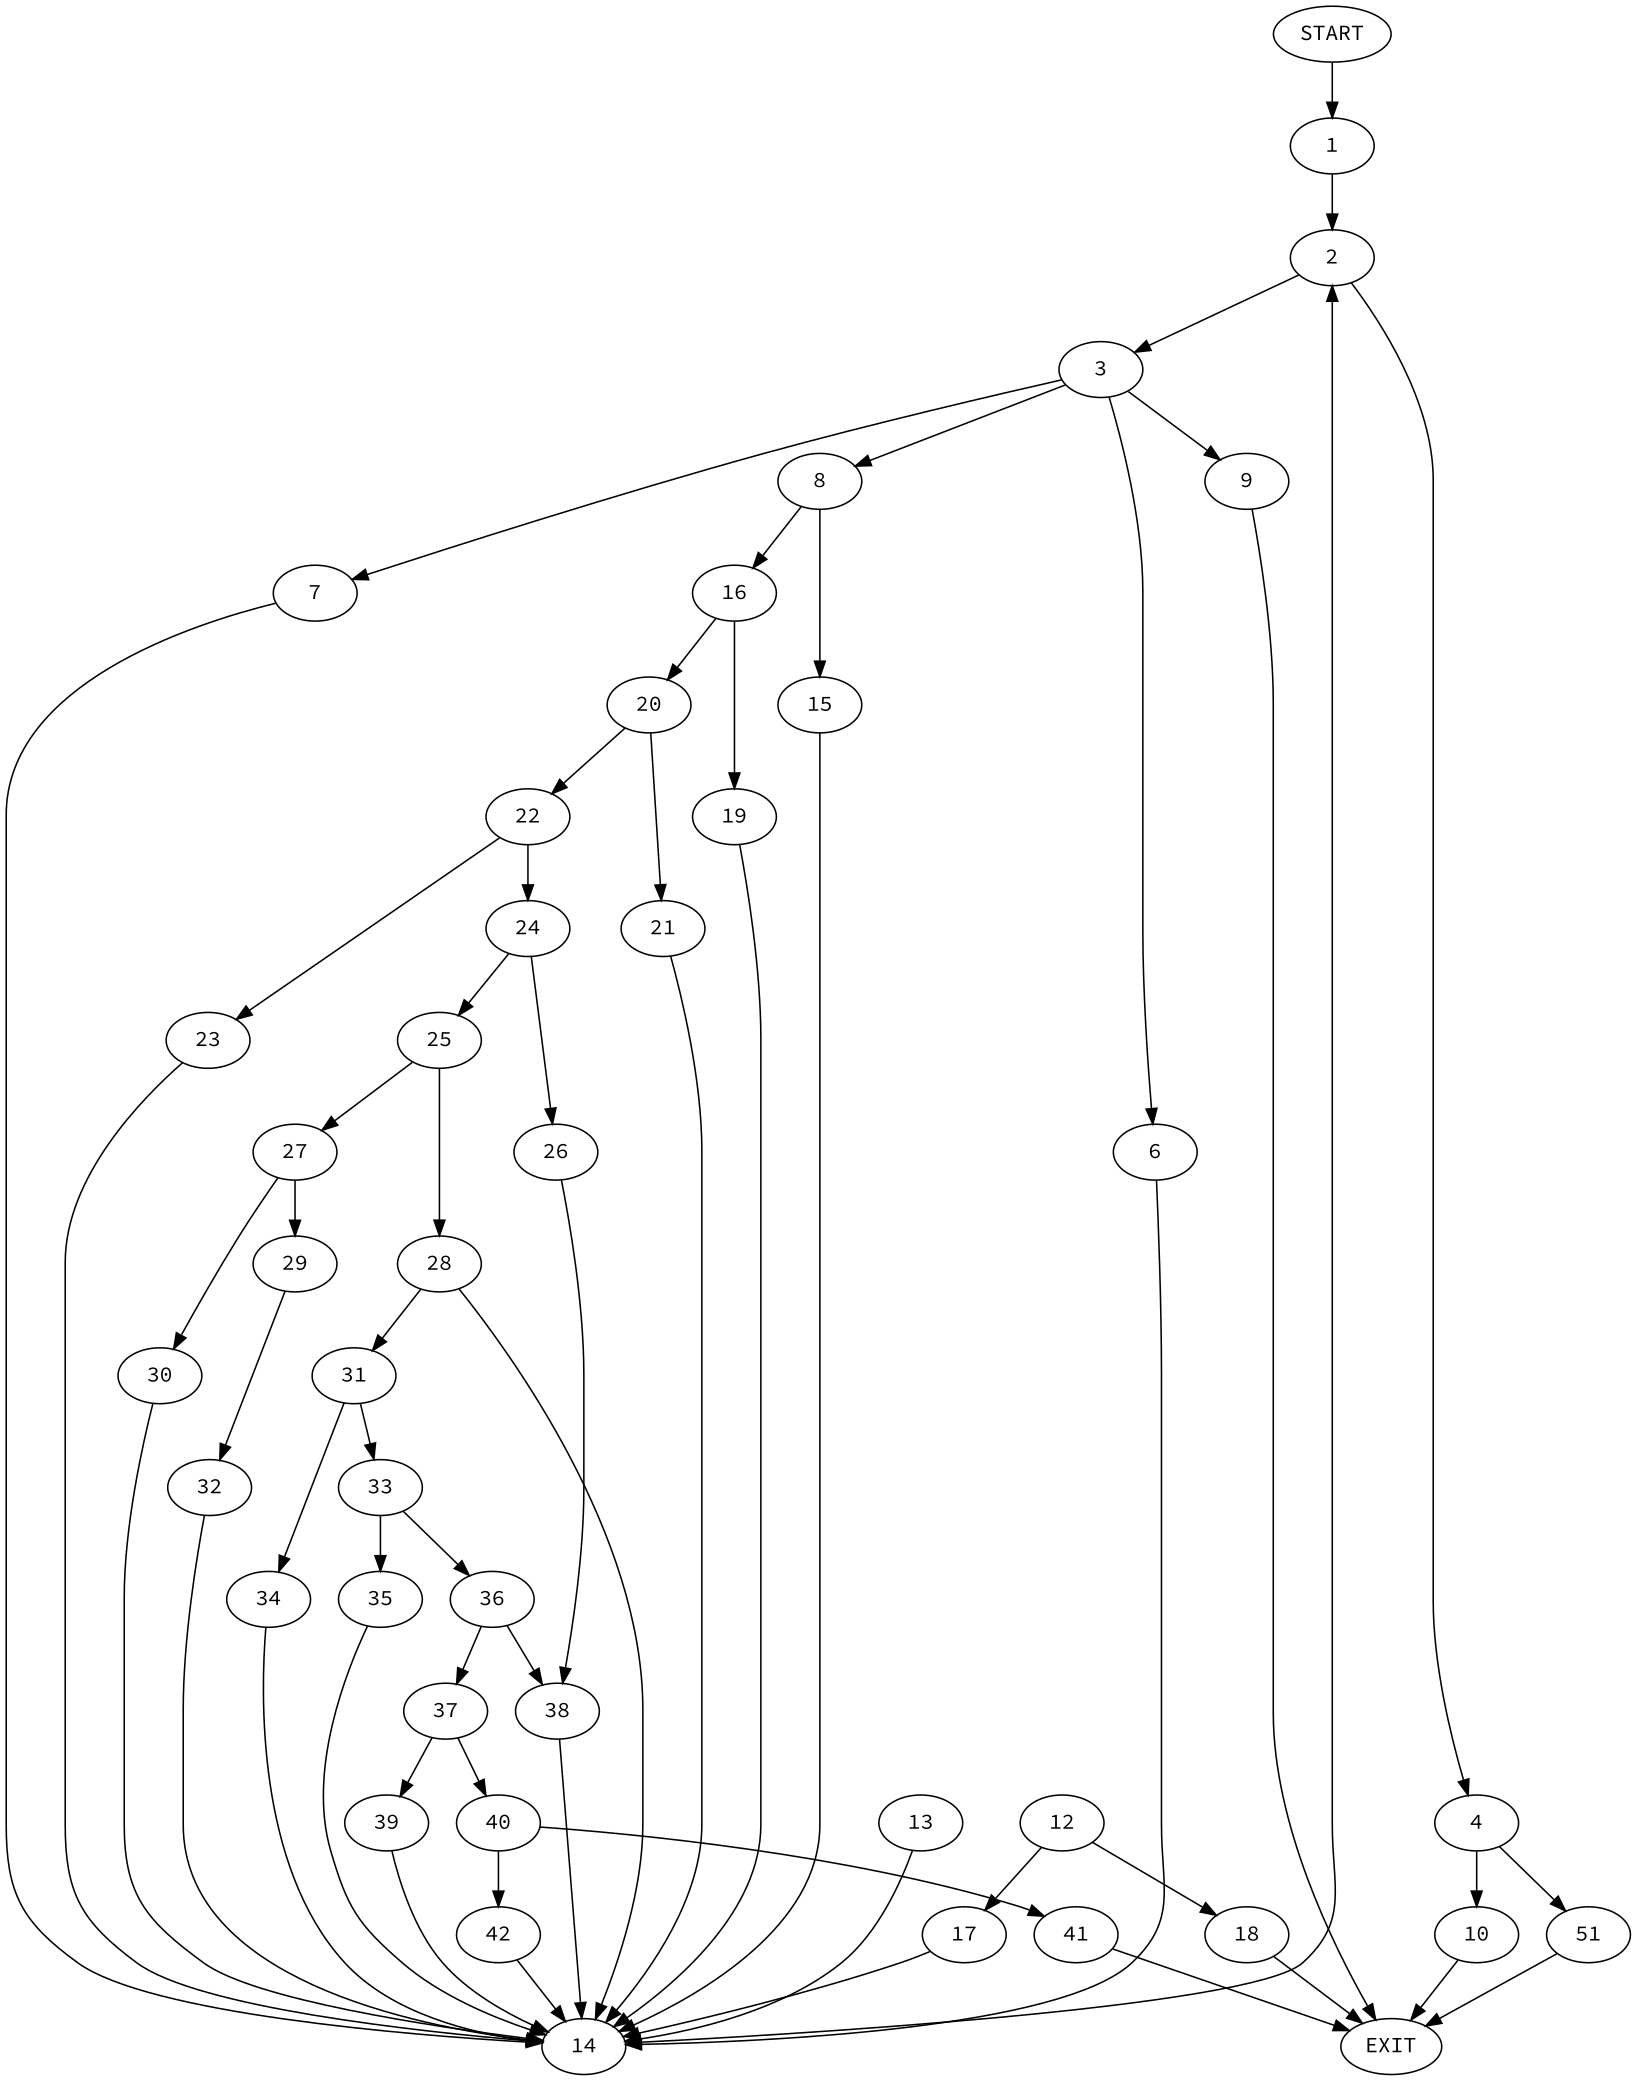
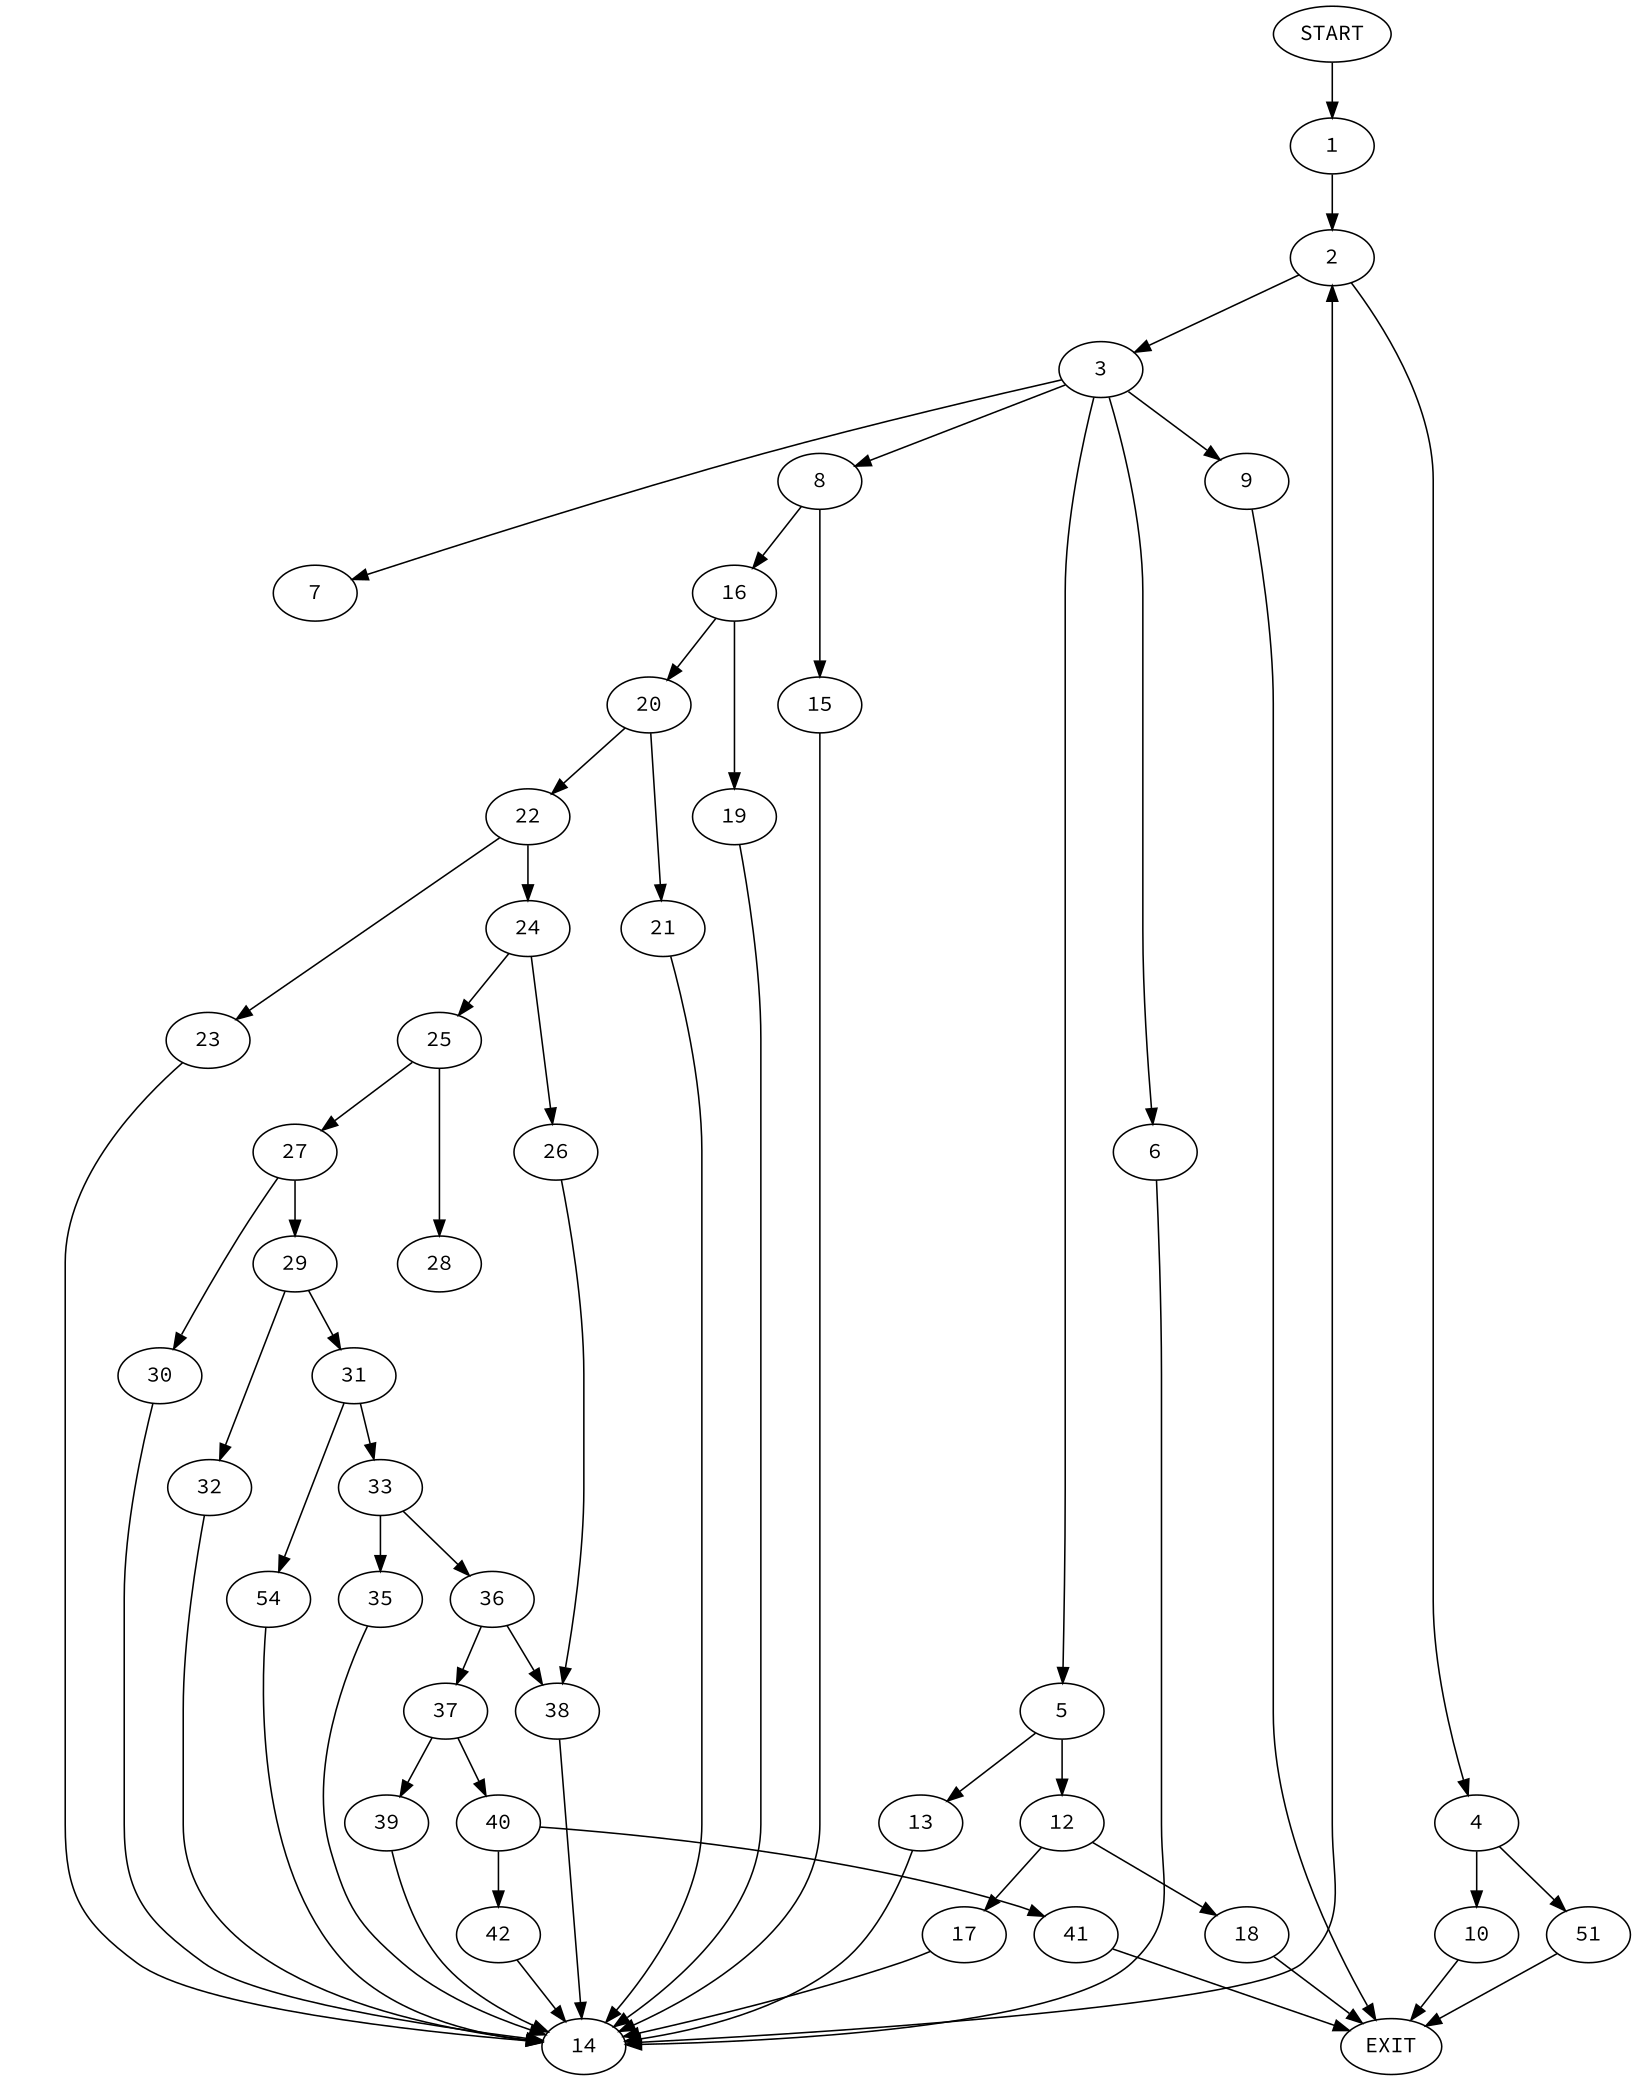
edge "28" -> "31": now "29" -> "31"
edge "7" -> "14": removed
node "34": label "34" -> "54"
edge "28" -> "14": removed
node "5": added
